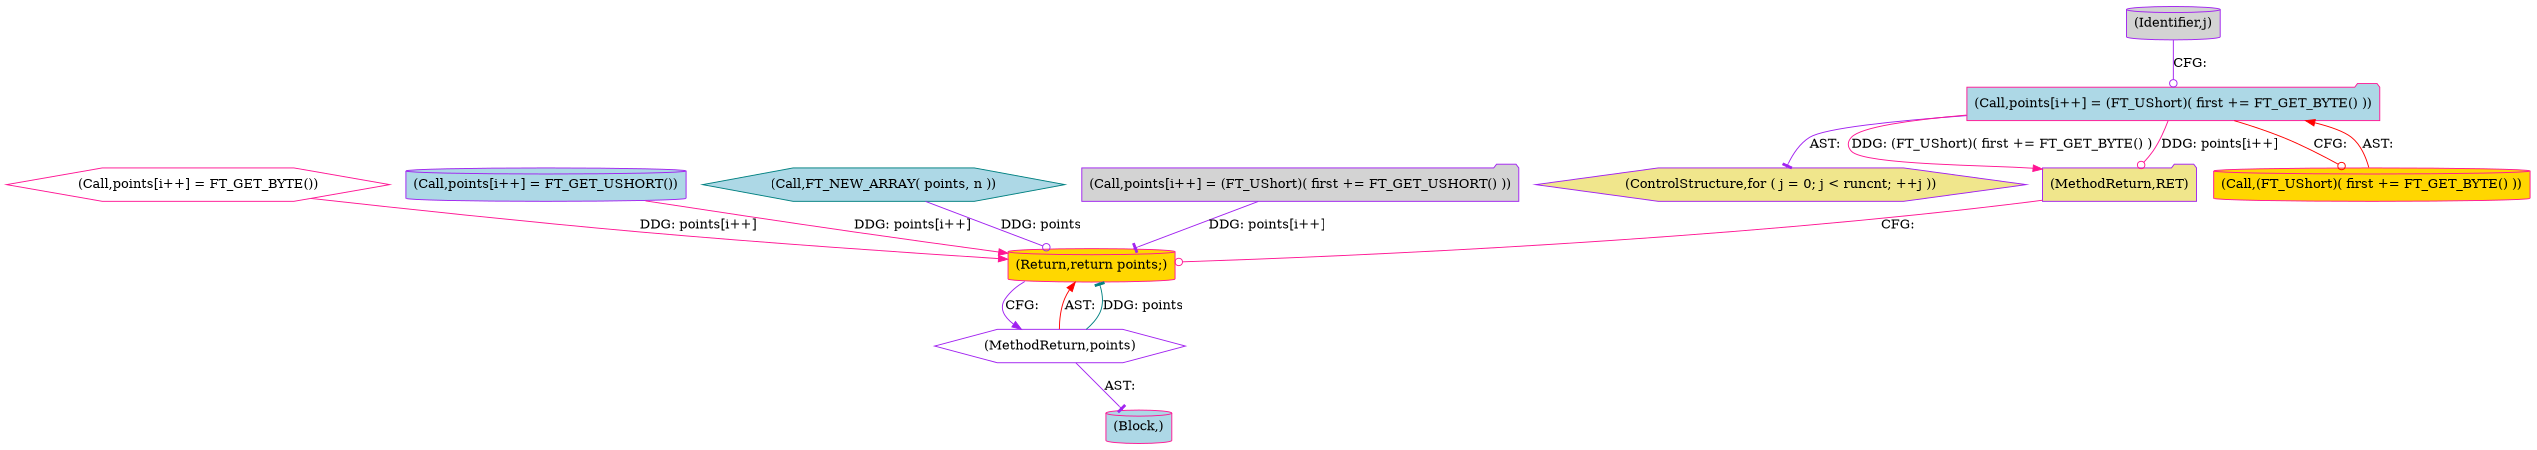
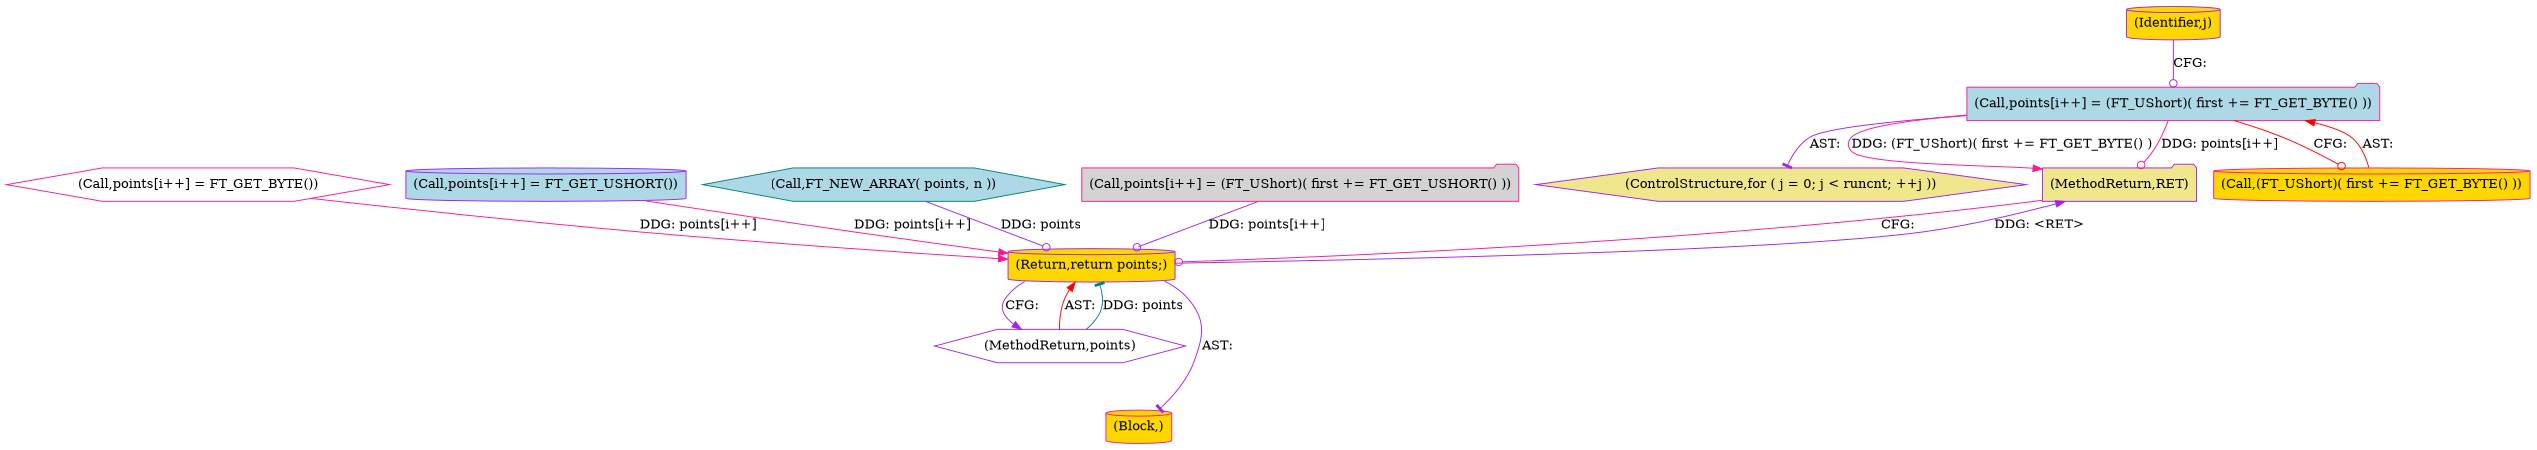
node "(Identifier,j)": fillcolor lightgrey -> gold
node "(Call,points[i++] = (FT_UShort)( first += FT_GET_USHORT() ))": color purple -> deeppink
edge "(Call,points[i++] = (FT_UShort)( first += FT_GET_USHORT() ))" -> "(Return,return points;)": arrowhead tee -> odot
edge "(Return,return points;)" -> "(MethodReturn,RET)": added, label "DDG: <RET>"
node "(Return,return points;)": color deeppink -> purple
edge "(MethodReturn,points)" -> "(Block,)": now "(Return,return points;)" -> "(Block,)"
node "(Block,)": fillcolor lightblue -> gold
